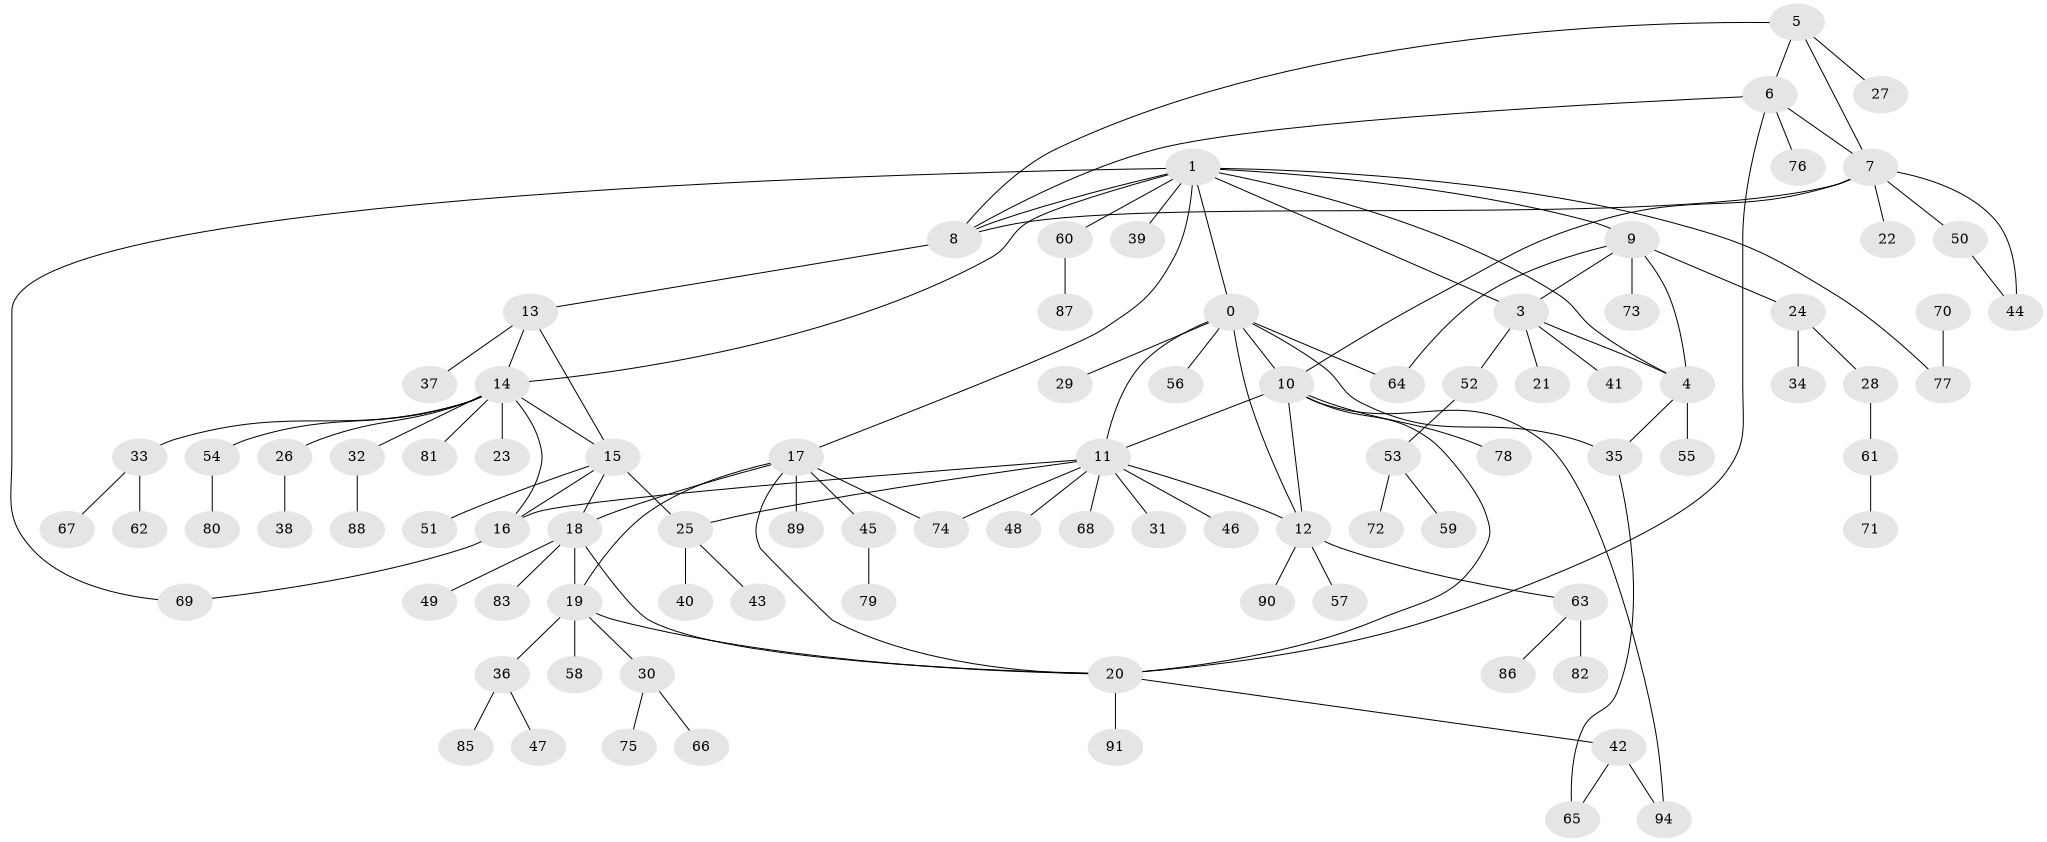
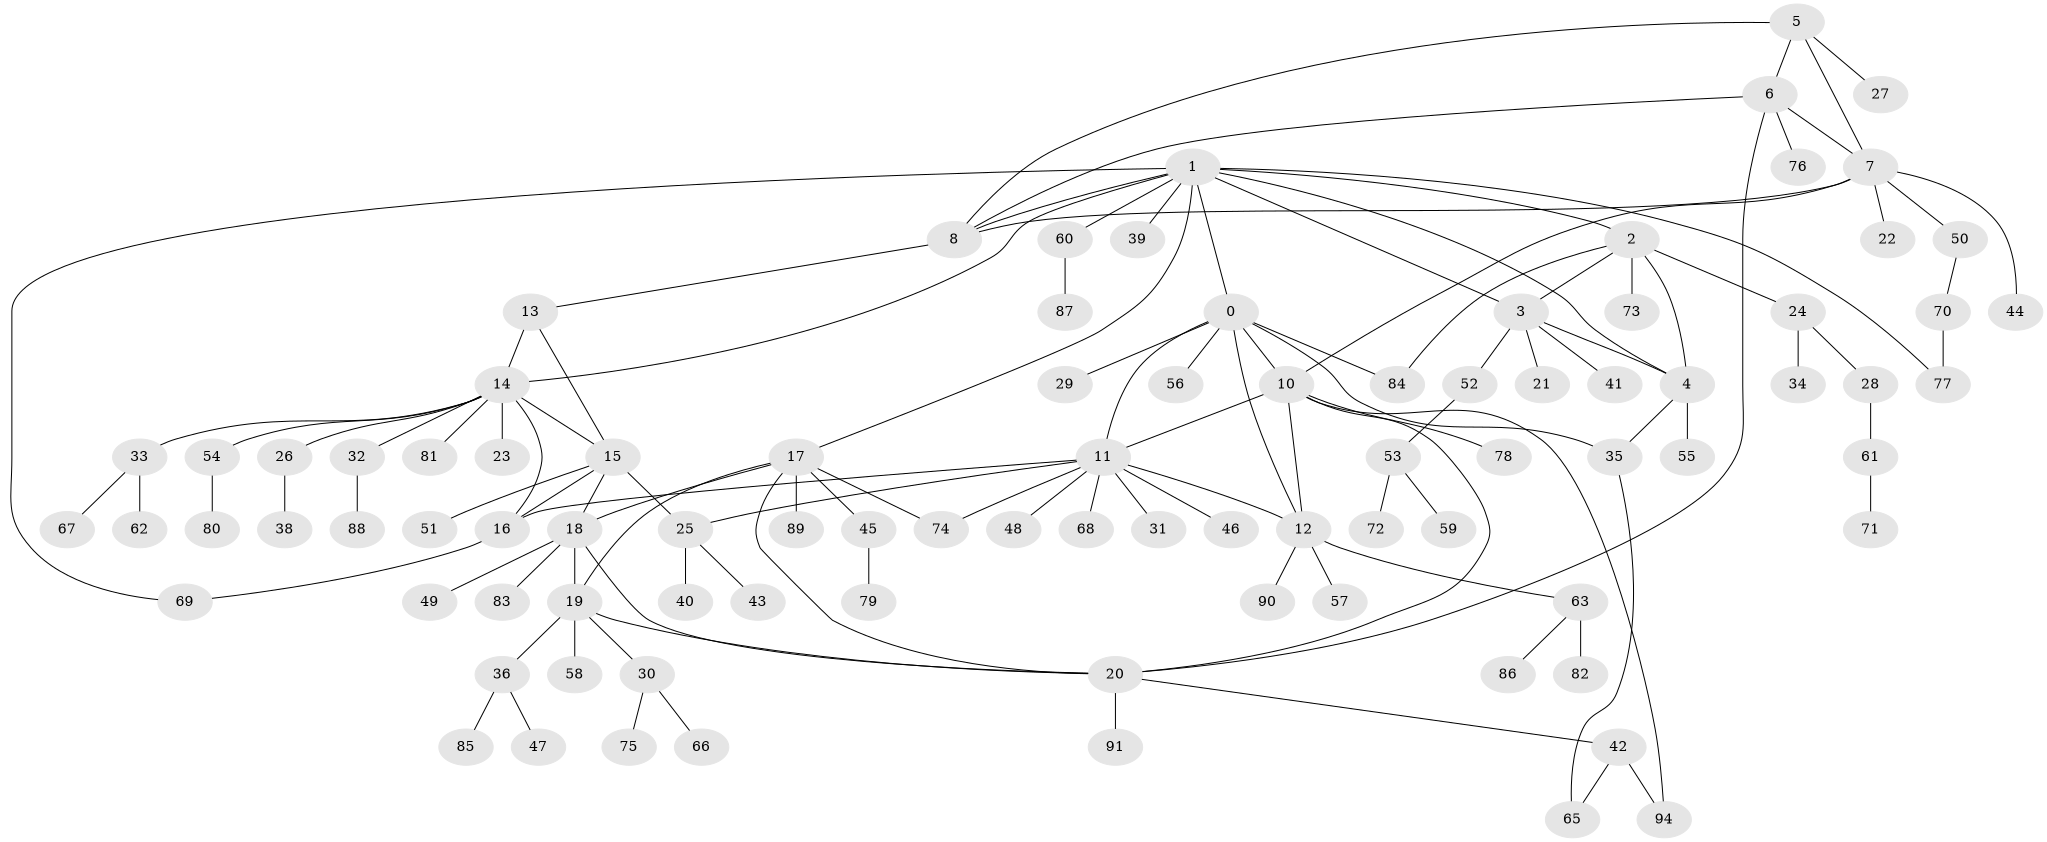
node "9": label "9" -> "2"
edge "50" -- "44": now "50" -- "70"
node "37": removed
node "64": label "64" -> "84"
